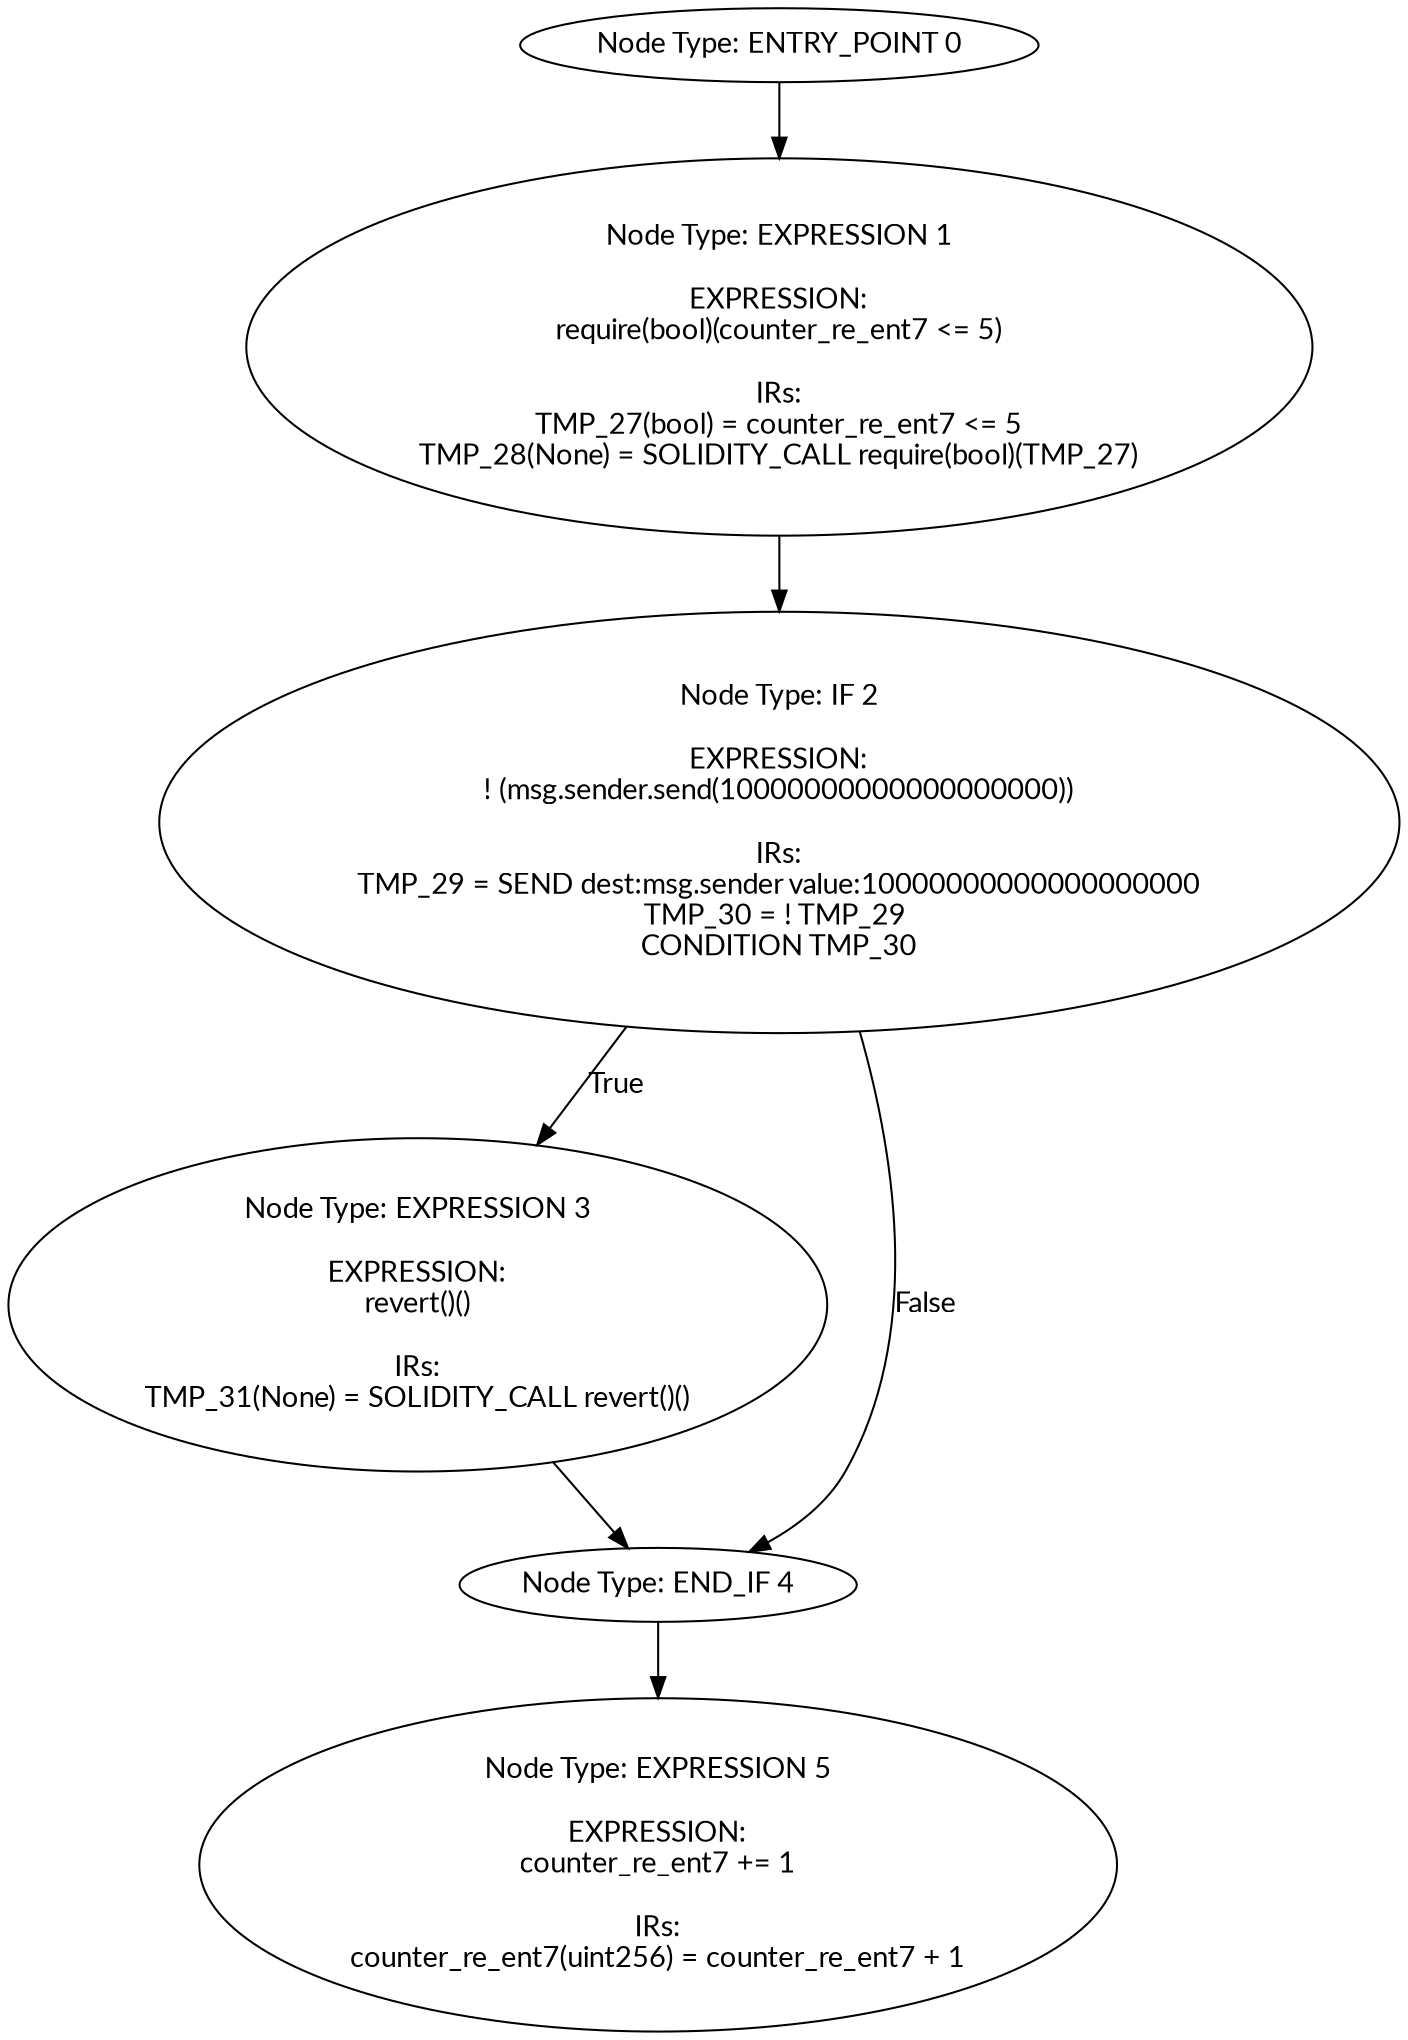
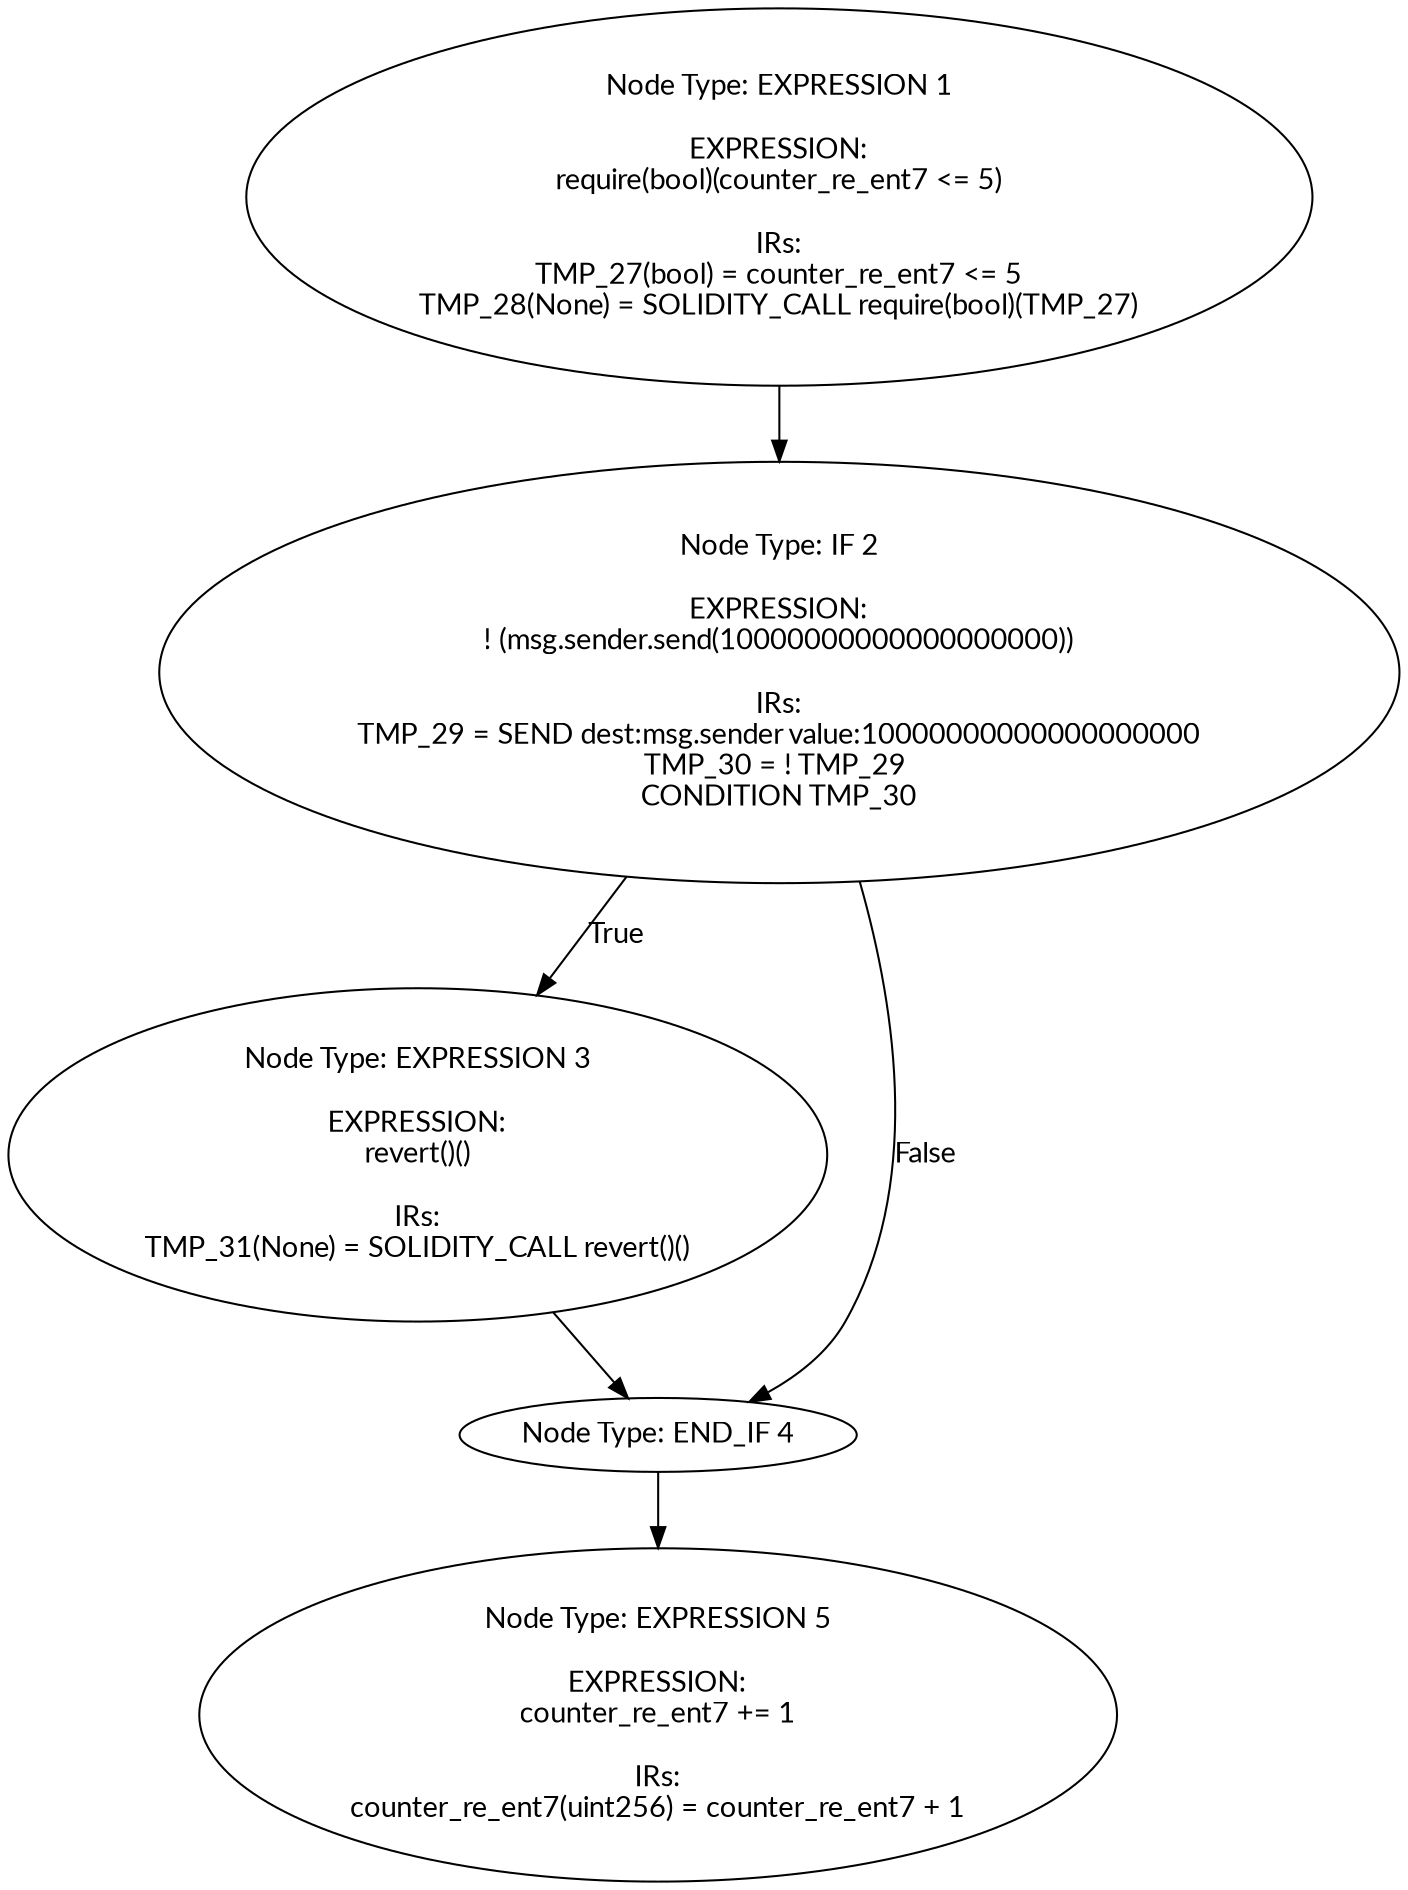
node "Node Type: ENTRY_POINT 0": removed
